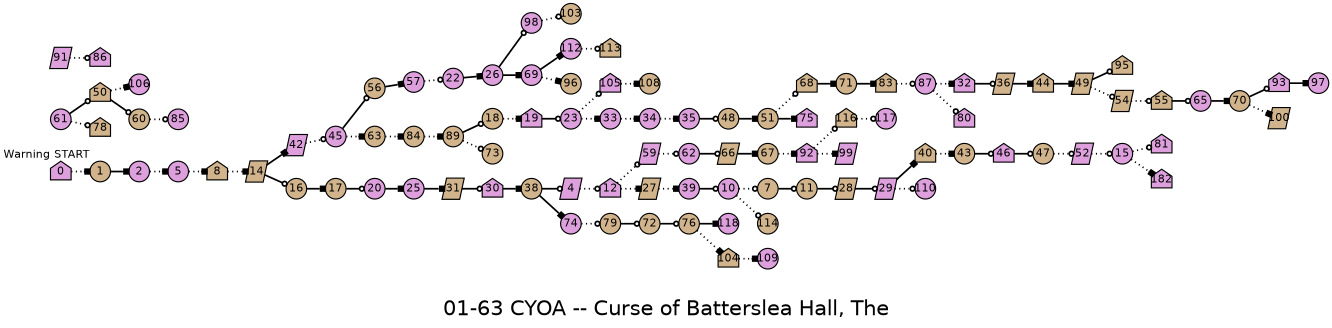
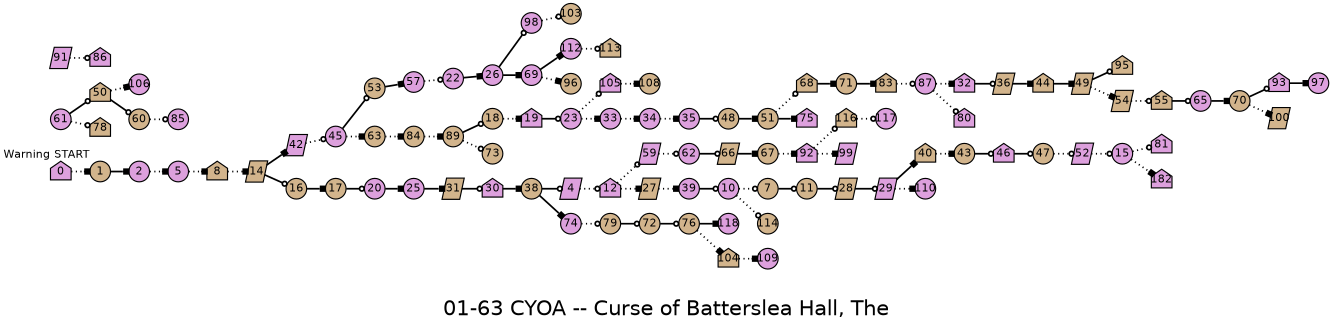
node "56": label "56" -> "53"
edge "49" -> "54": arrowhead odot -> box
edge "29" -> "110": arrowhead odot -> box
